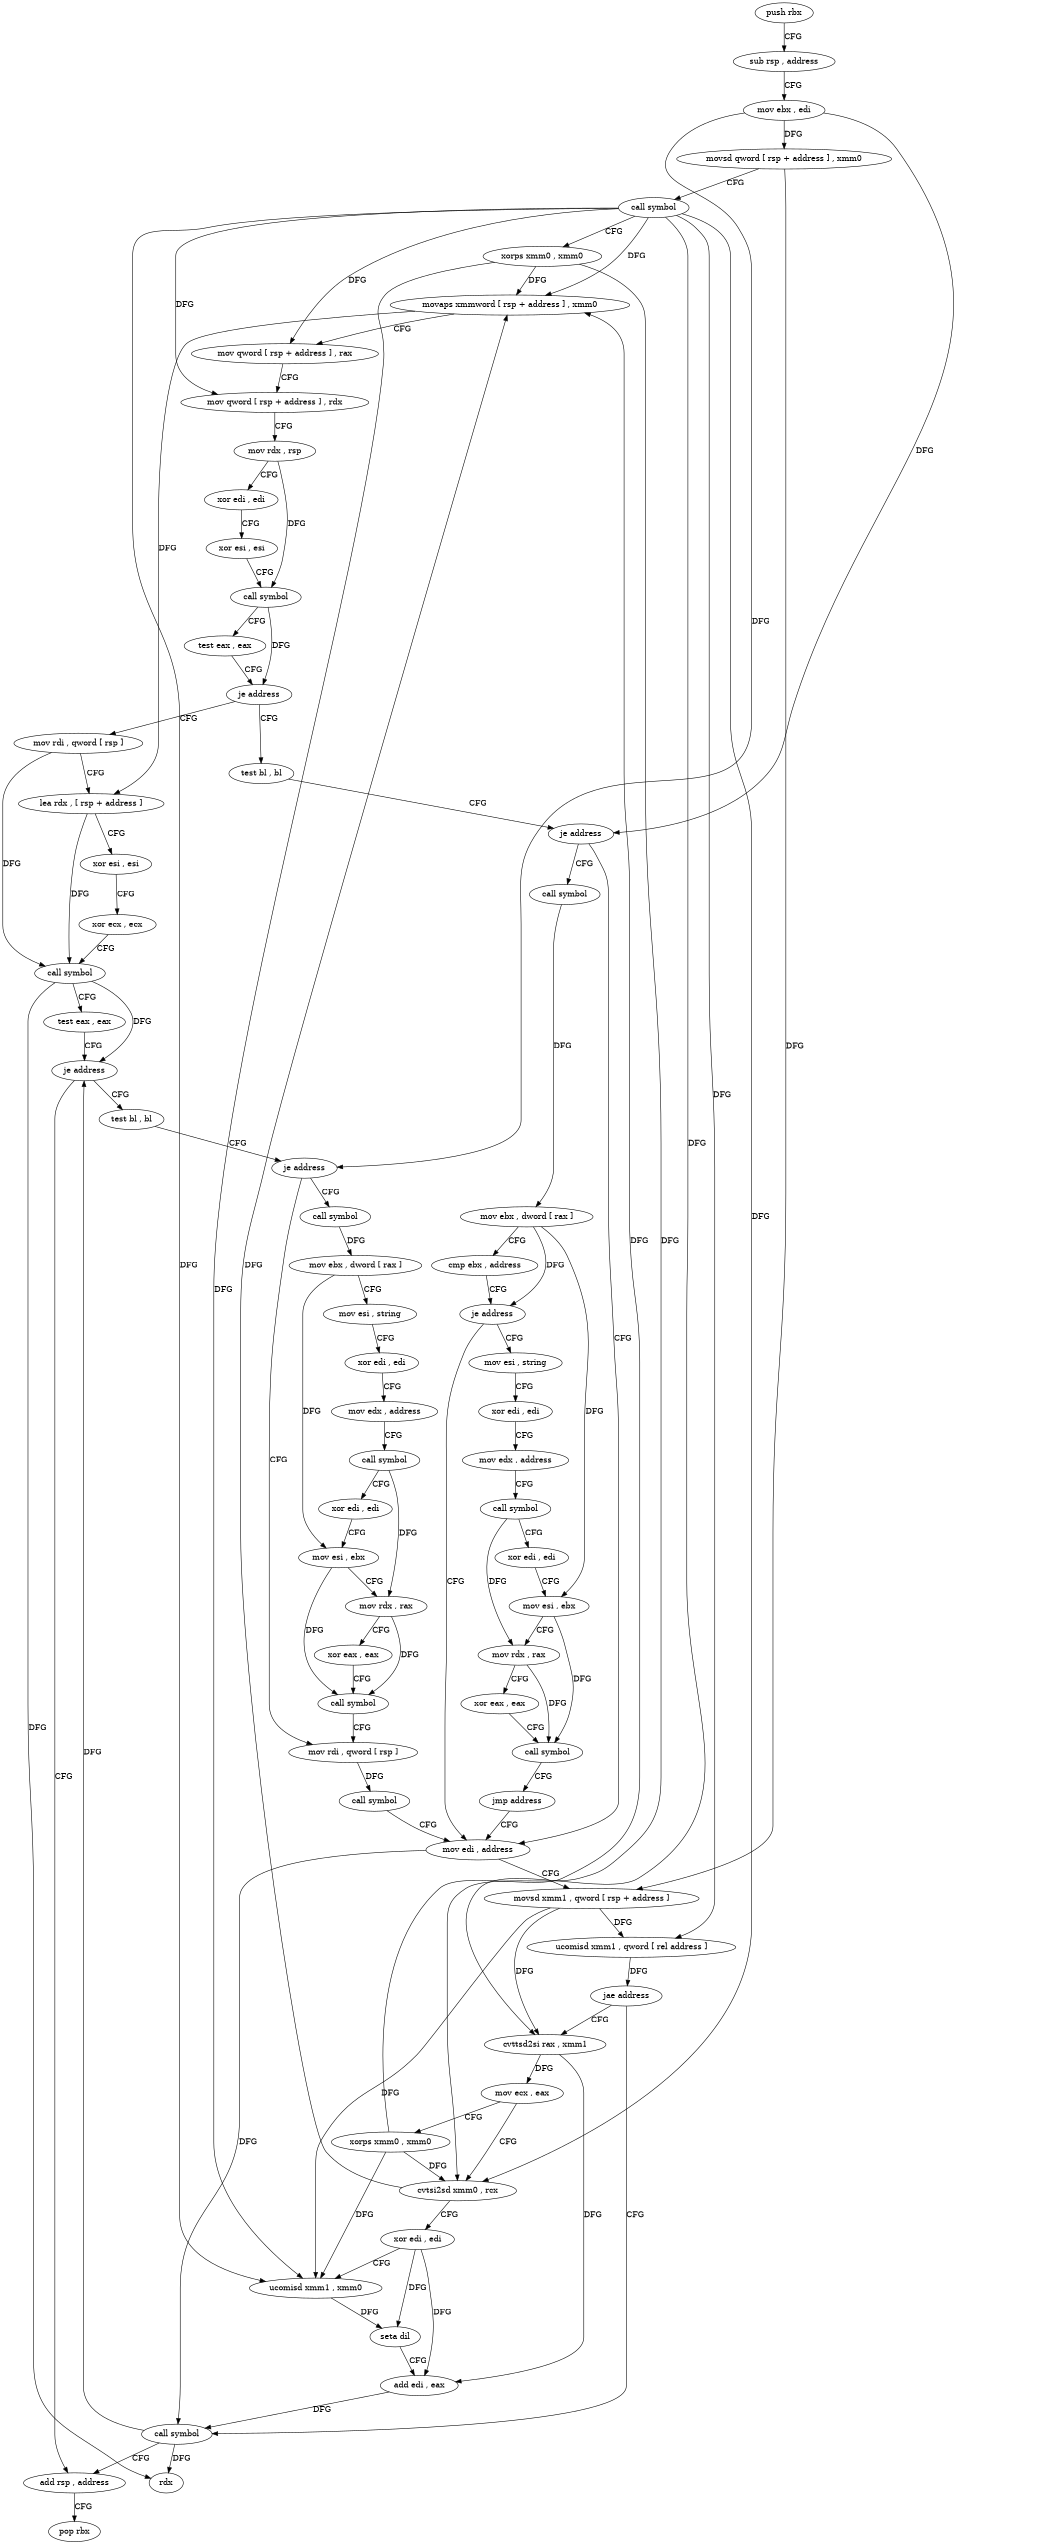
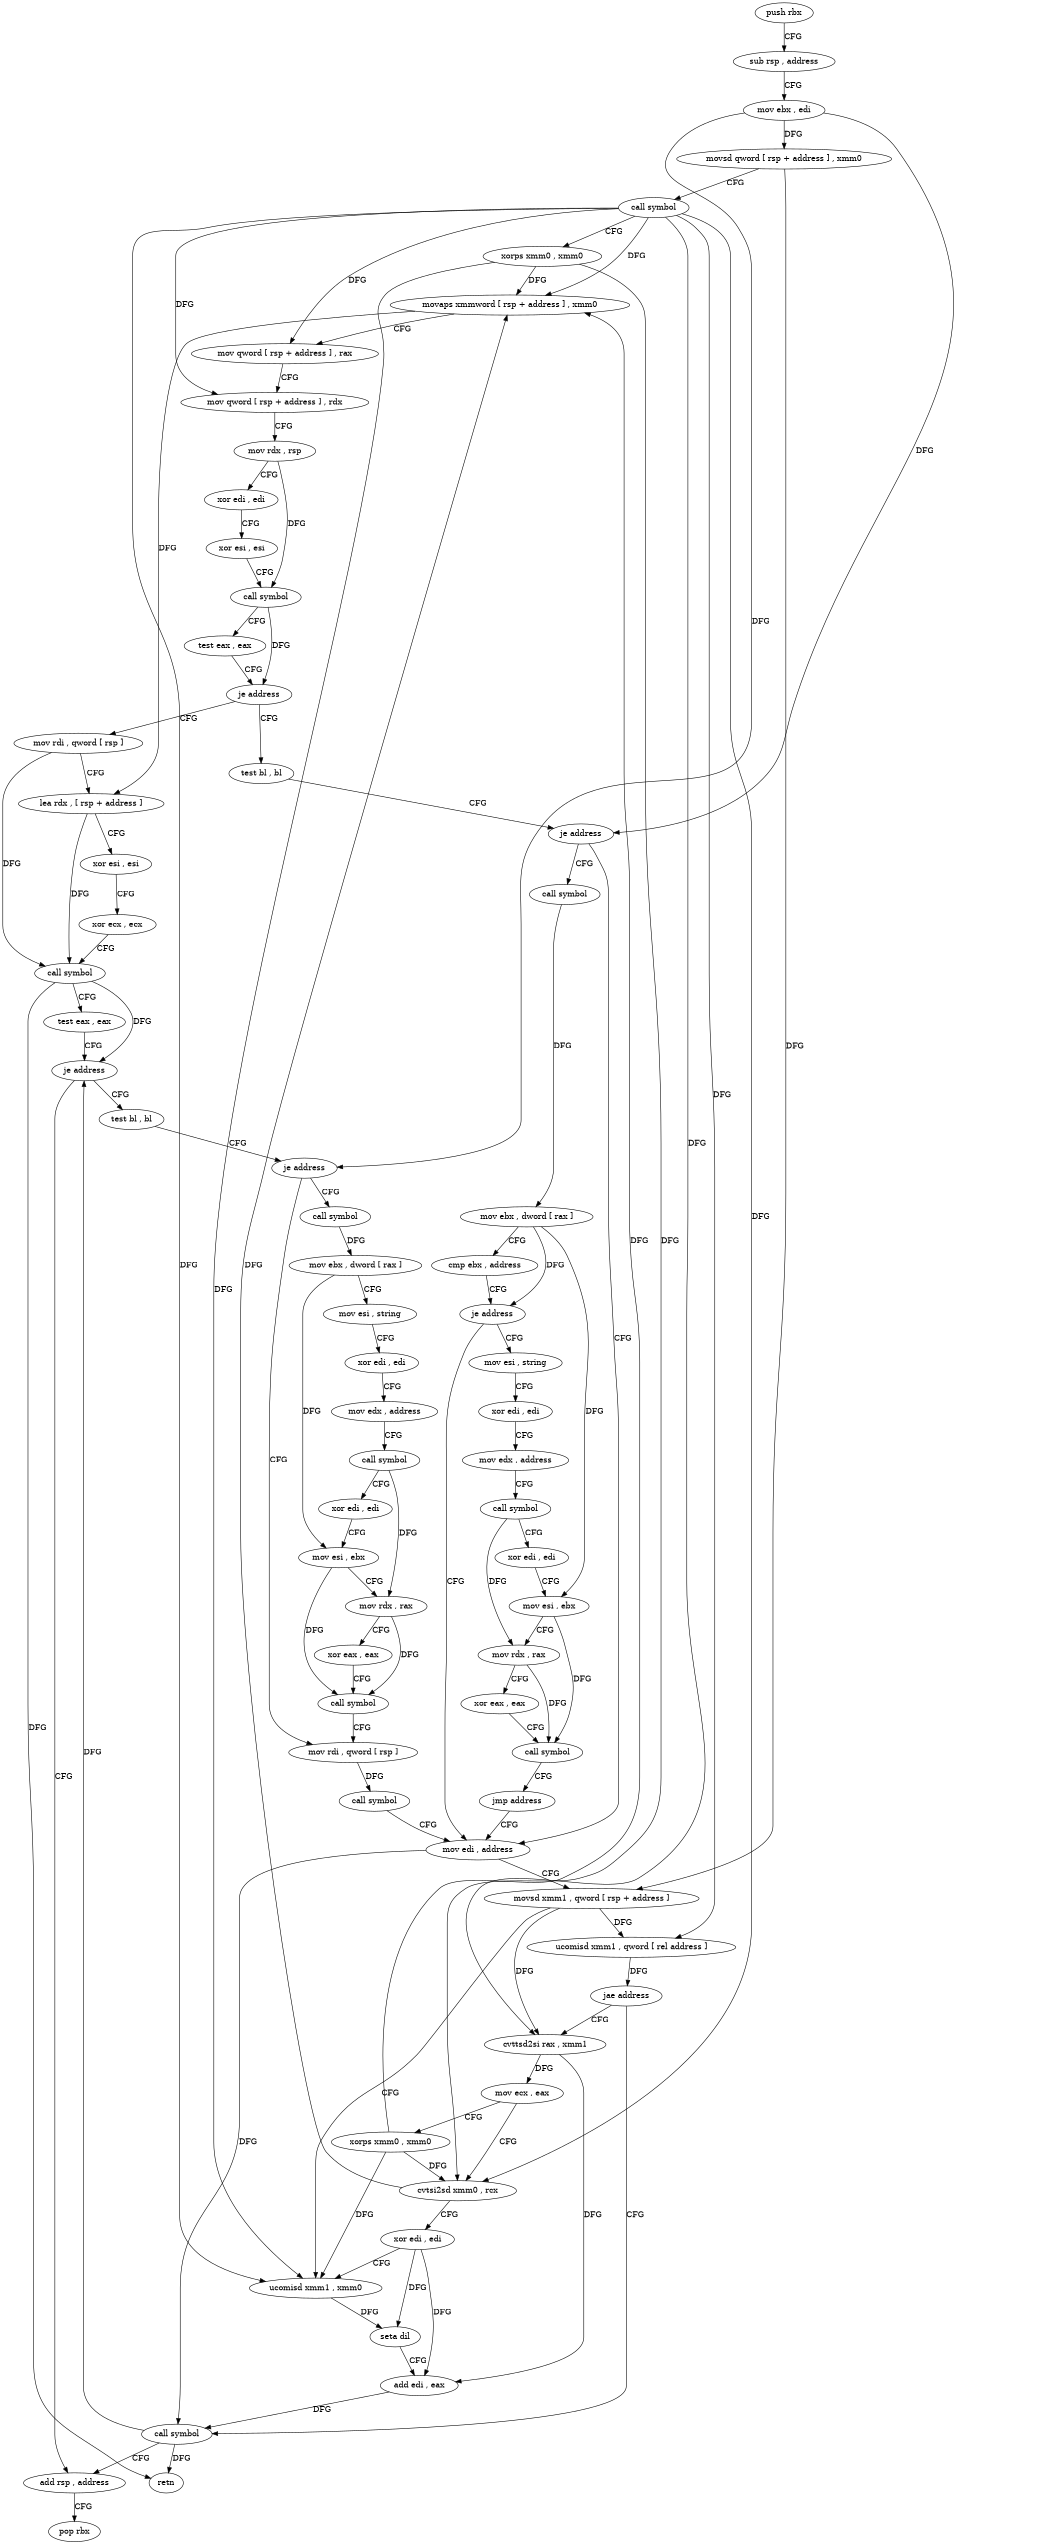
edge "movsd xmm1 , qword [ rsp + address ]" -> "ucomisd xmm1 , xmm0": label "DFG" -> "CFG"
node "rdx": label "rdx" -> "retn"
